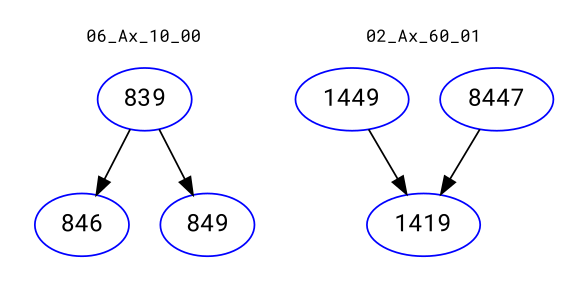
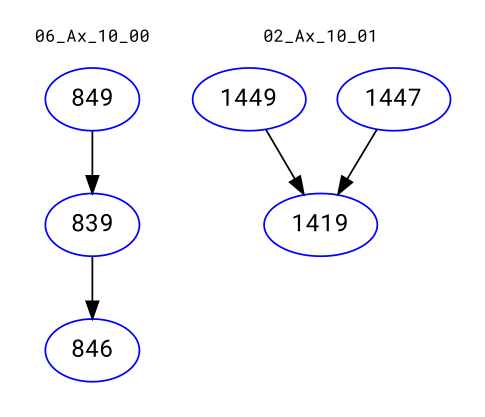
cluster "02_Ax_60_01": label "02_Ax_60_01" -> "02_Ax_10_01"
node "8447": label "8447" -> "1447"
edge "839" -> "849": reversed
